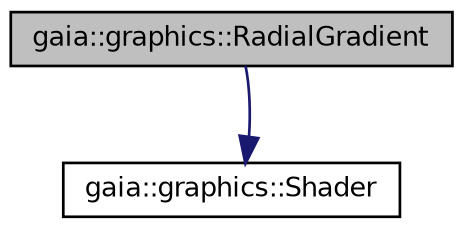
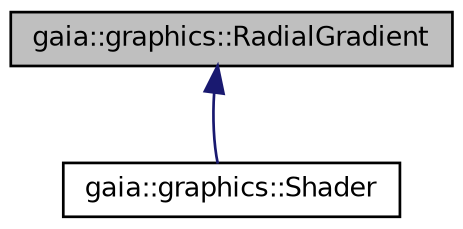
edge "gaia::graphics::RadialGradient" -> "gaia::graphics::Shader": reversed
